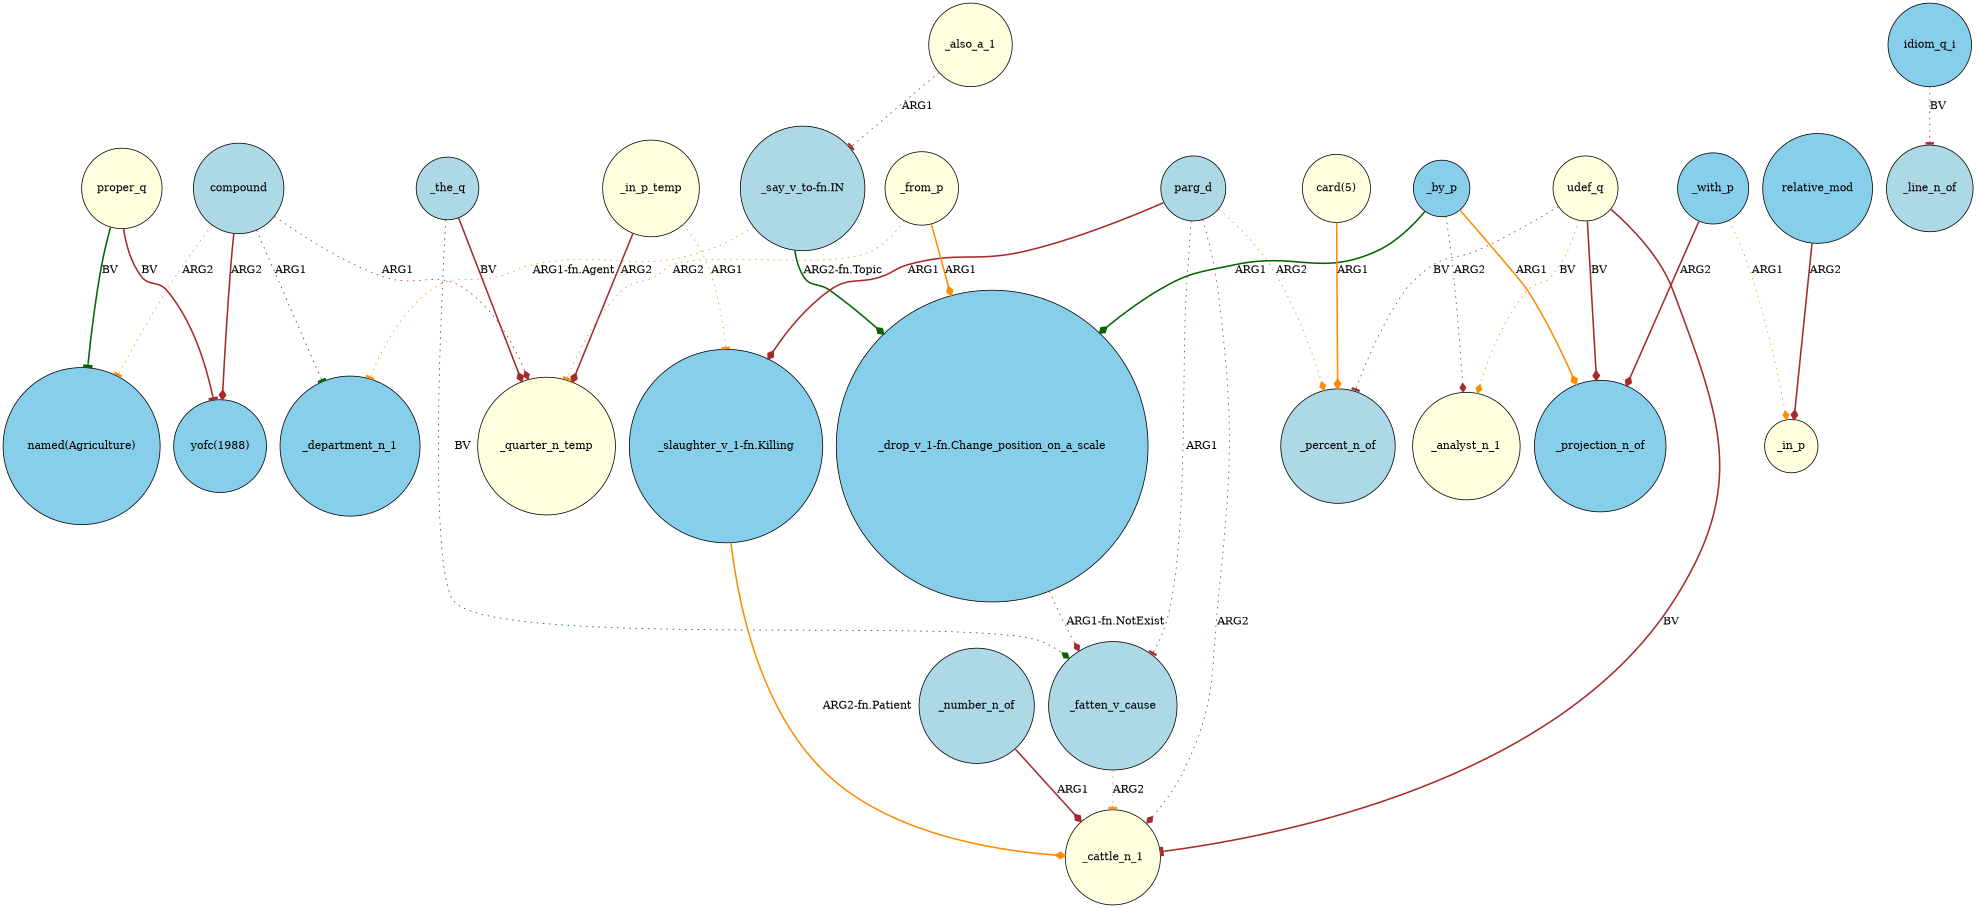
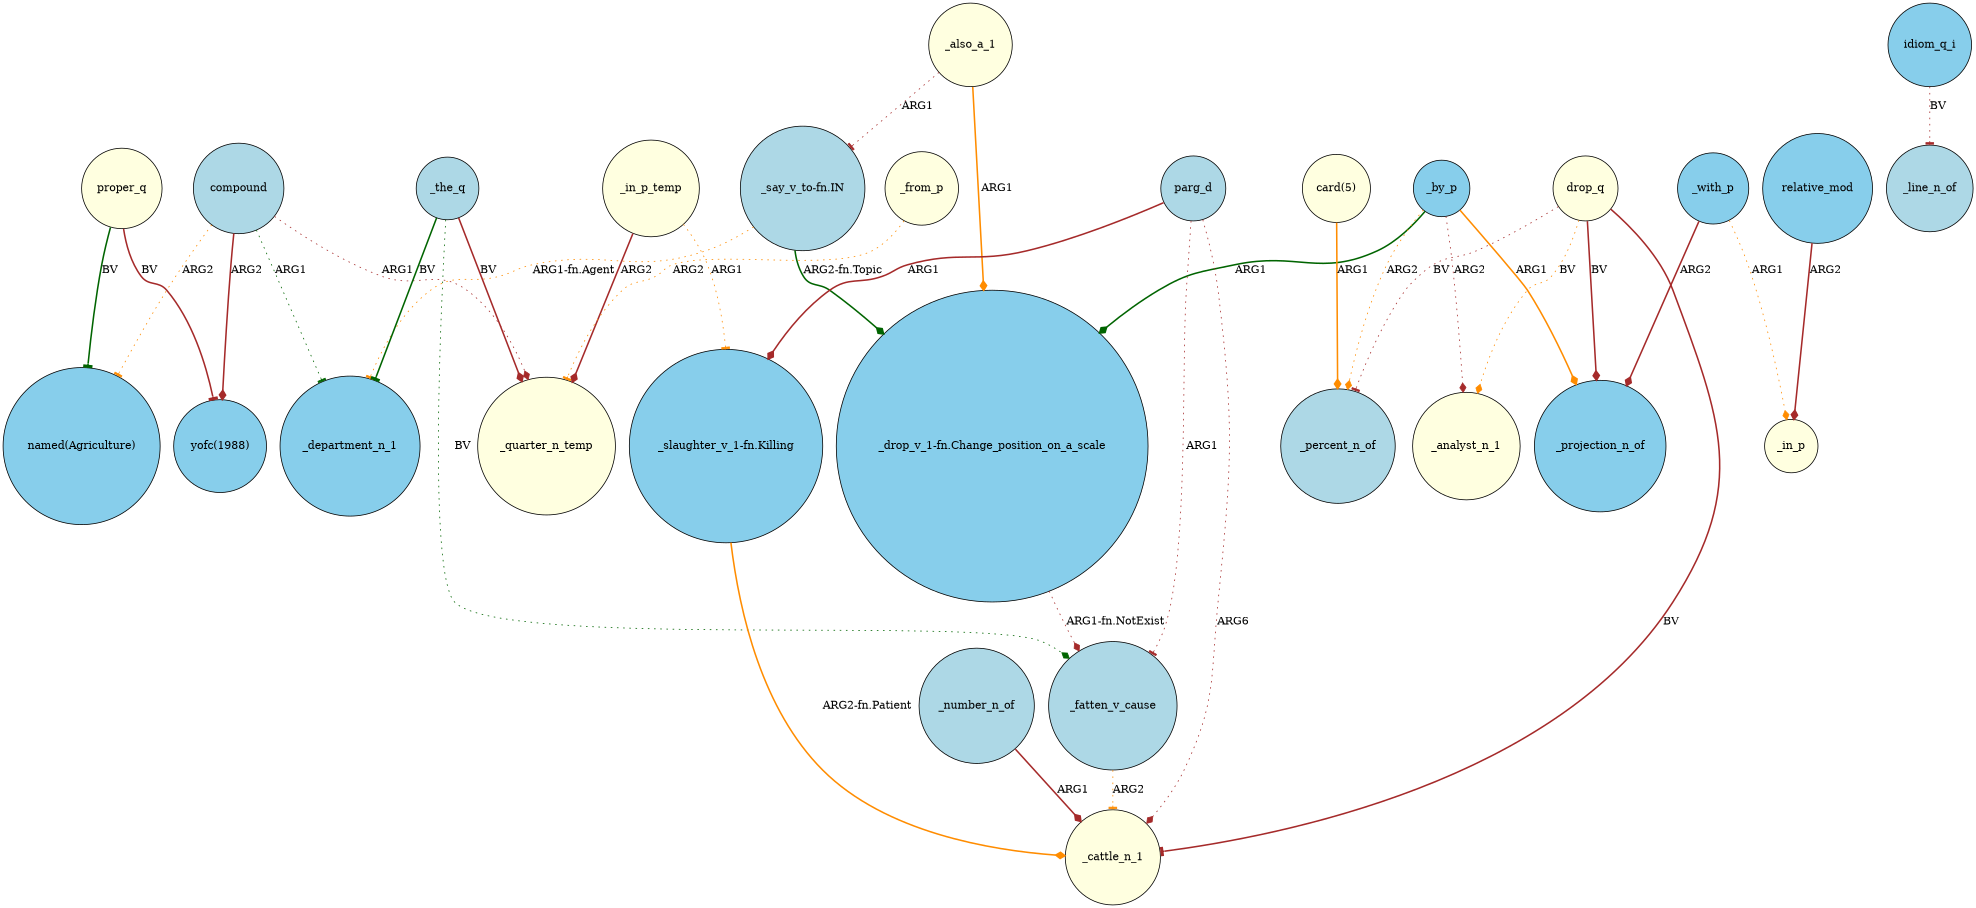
node "udef_q": label "udef_q" -> "drop_q"
edge "_from_p" -> "_drop_v_1-fn.Change_position_on_a_scale": now "_also_a_1" -> "_drop_v_1-fn.Change_position_on_a_scale"
edge "parg_d" -> "_percent_n_of": now "_by_p" -> "_percent_n_of"
edge "_the_q" -> "_department_n_1": added, label "BV"
edge "parg_d" -> "_cattle_n_1": label "ARG2" -> "ARG6"
